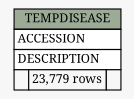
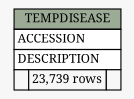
node "TEMPDISEASE": text "23,779 rows" -> "23,739 rows"
